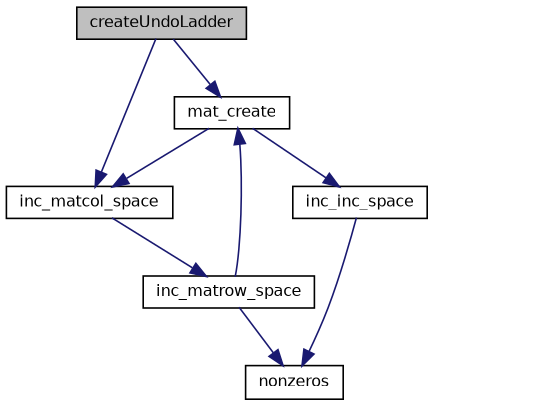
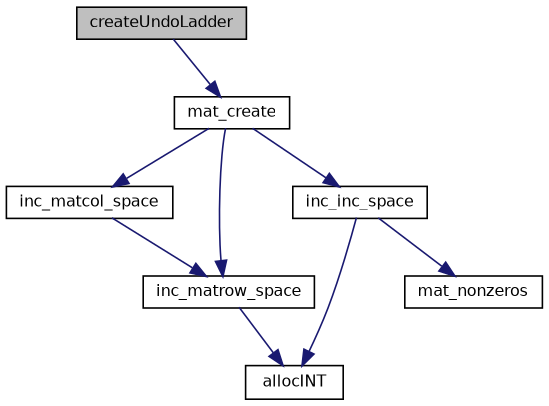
edge "createUndoLadder" -> "inc_matcol_space": removed
edge "inc_matrow_space" -> "mat_create": reversed
node "mat_nonzeros": added
node "nonzeros": label "nonzeros" -> "allocINT"
